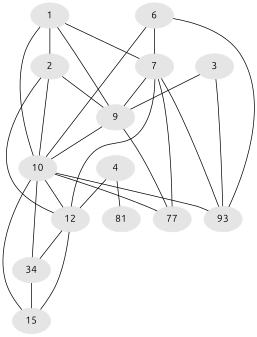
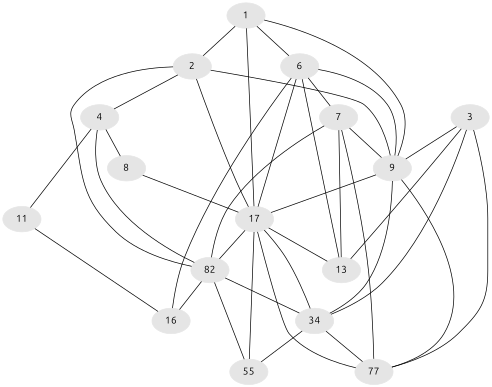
edge "1" -- "7": now "1" -- "6"
edge "2" -- "4": added
edge "6" -- "9": added
node "10": label "10" -> "17"
node "8": added
node "12": label "12" -> "82"
node "81": label "81" -> "11"
node "93": label "93" -> "13"
edge "3" -- "34": added
edge "9" -- "34": added
edge "3" -- "77": added
node "15": label "15" -> "55"
node "16": added
edge "34" -- "77": added
